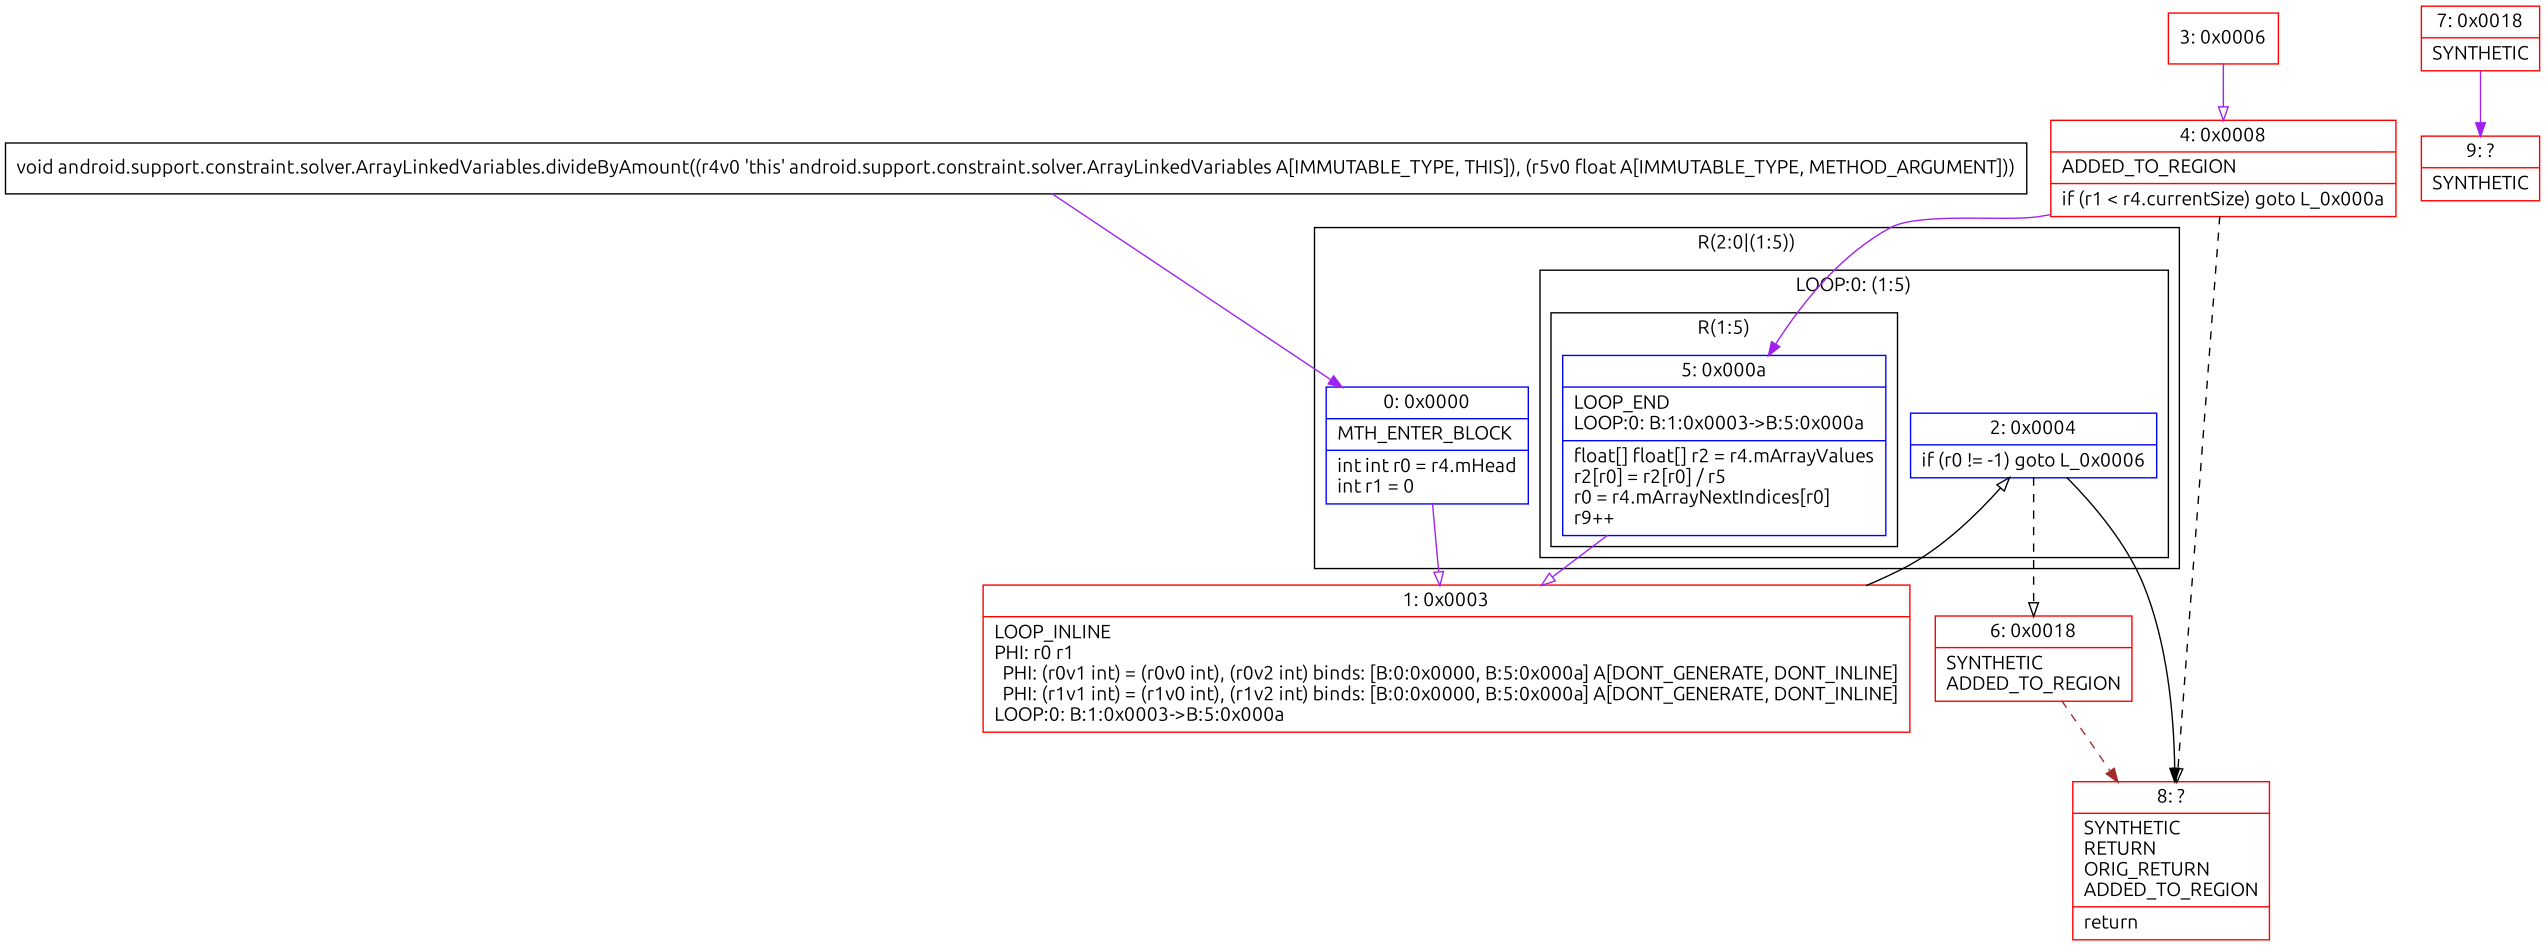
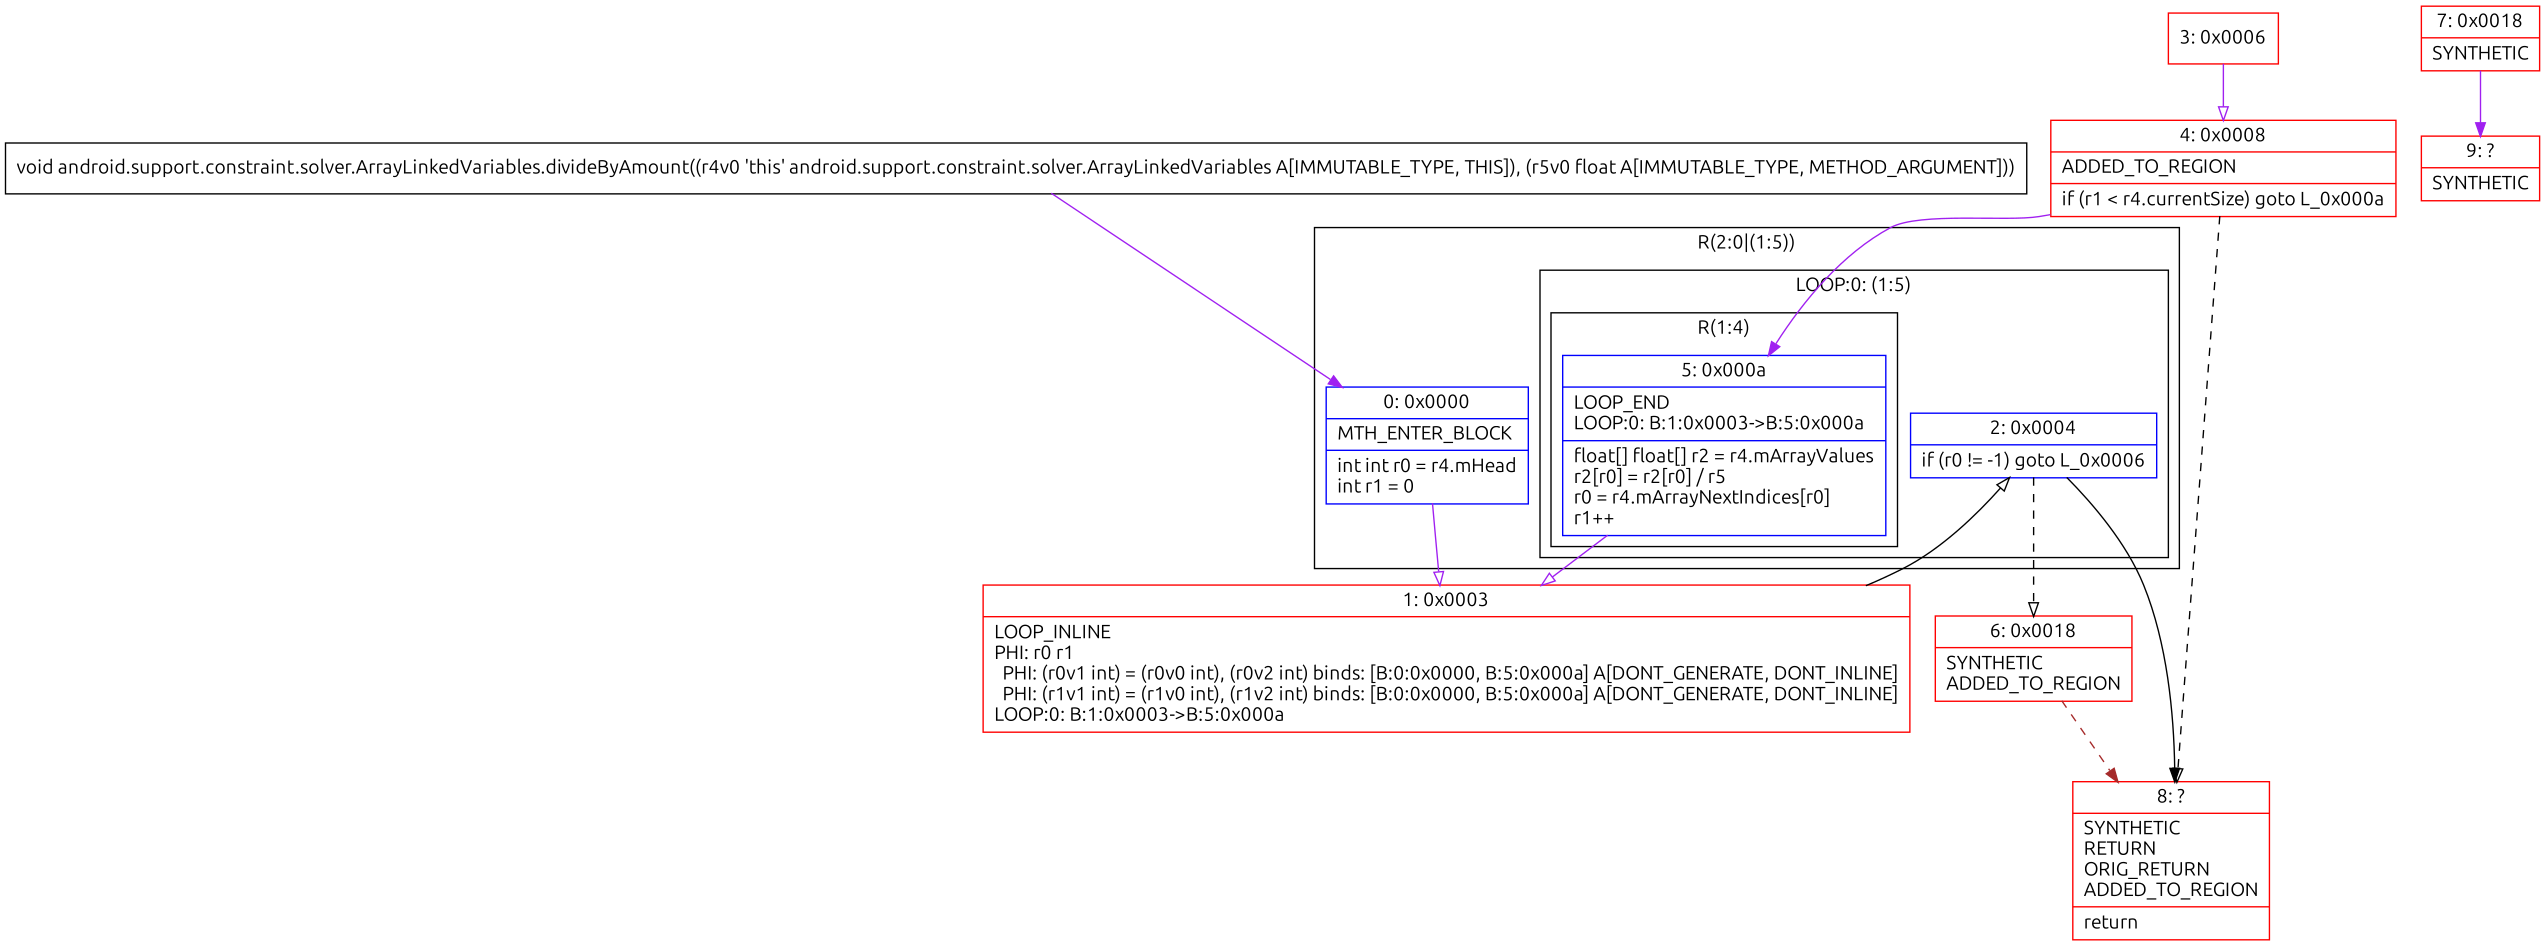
cluster "R(1:5)": label "R(1:5)" -> "R(1:4)"
node "5: 0x000a": text "r9++" -> "r1++"
